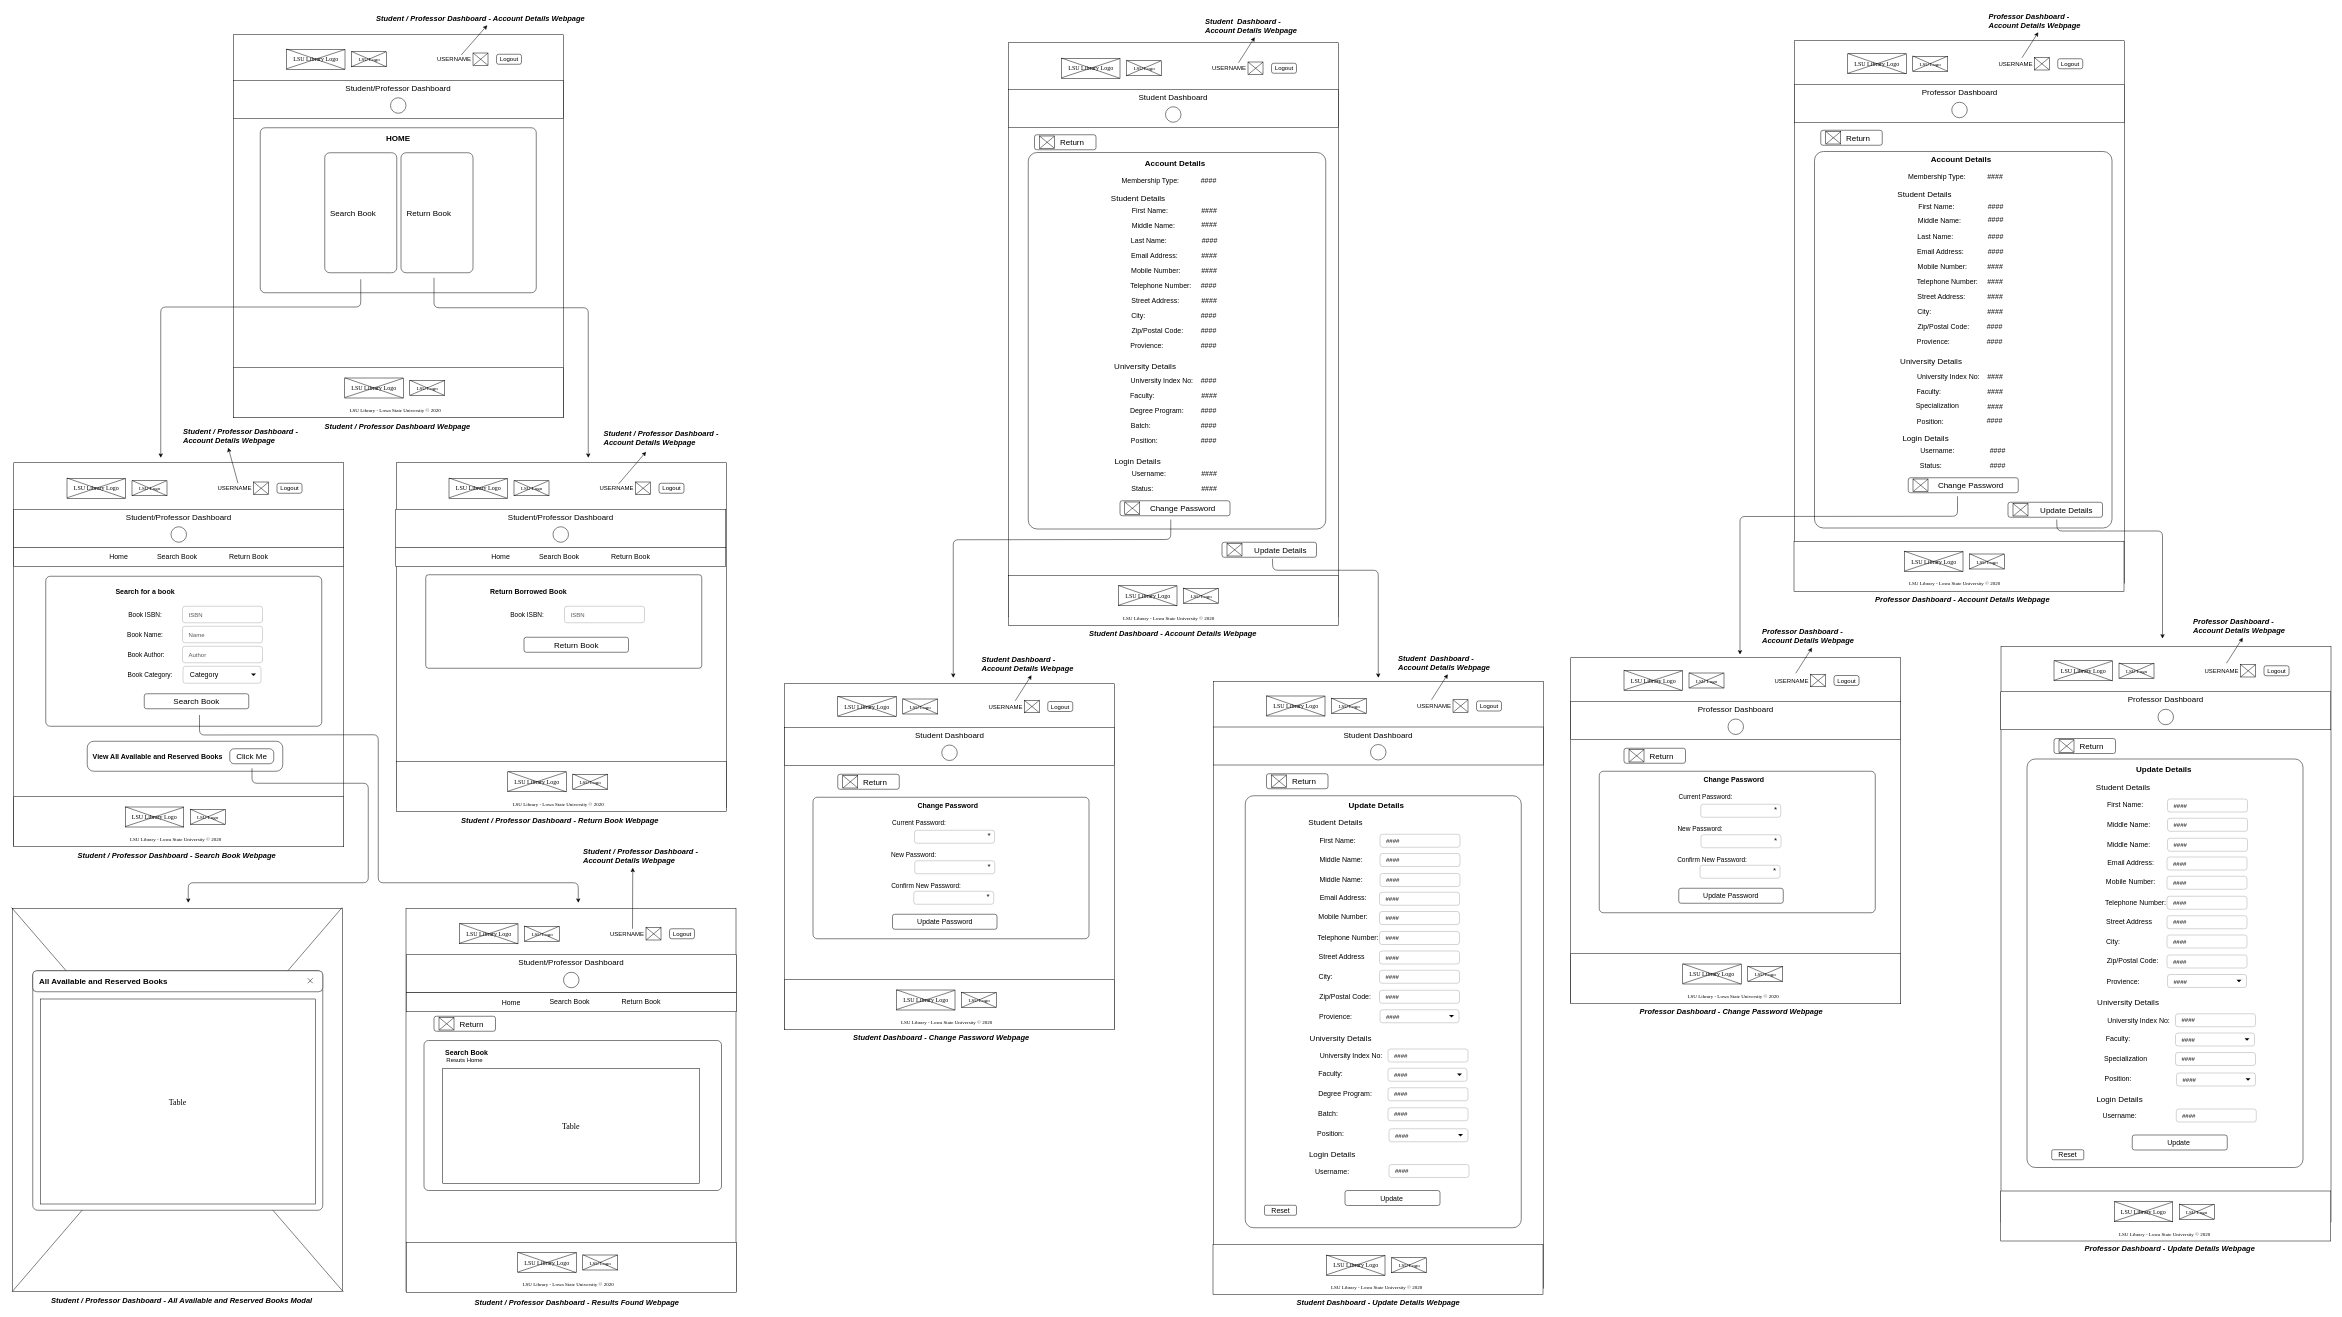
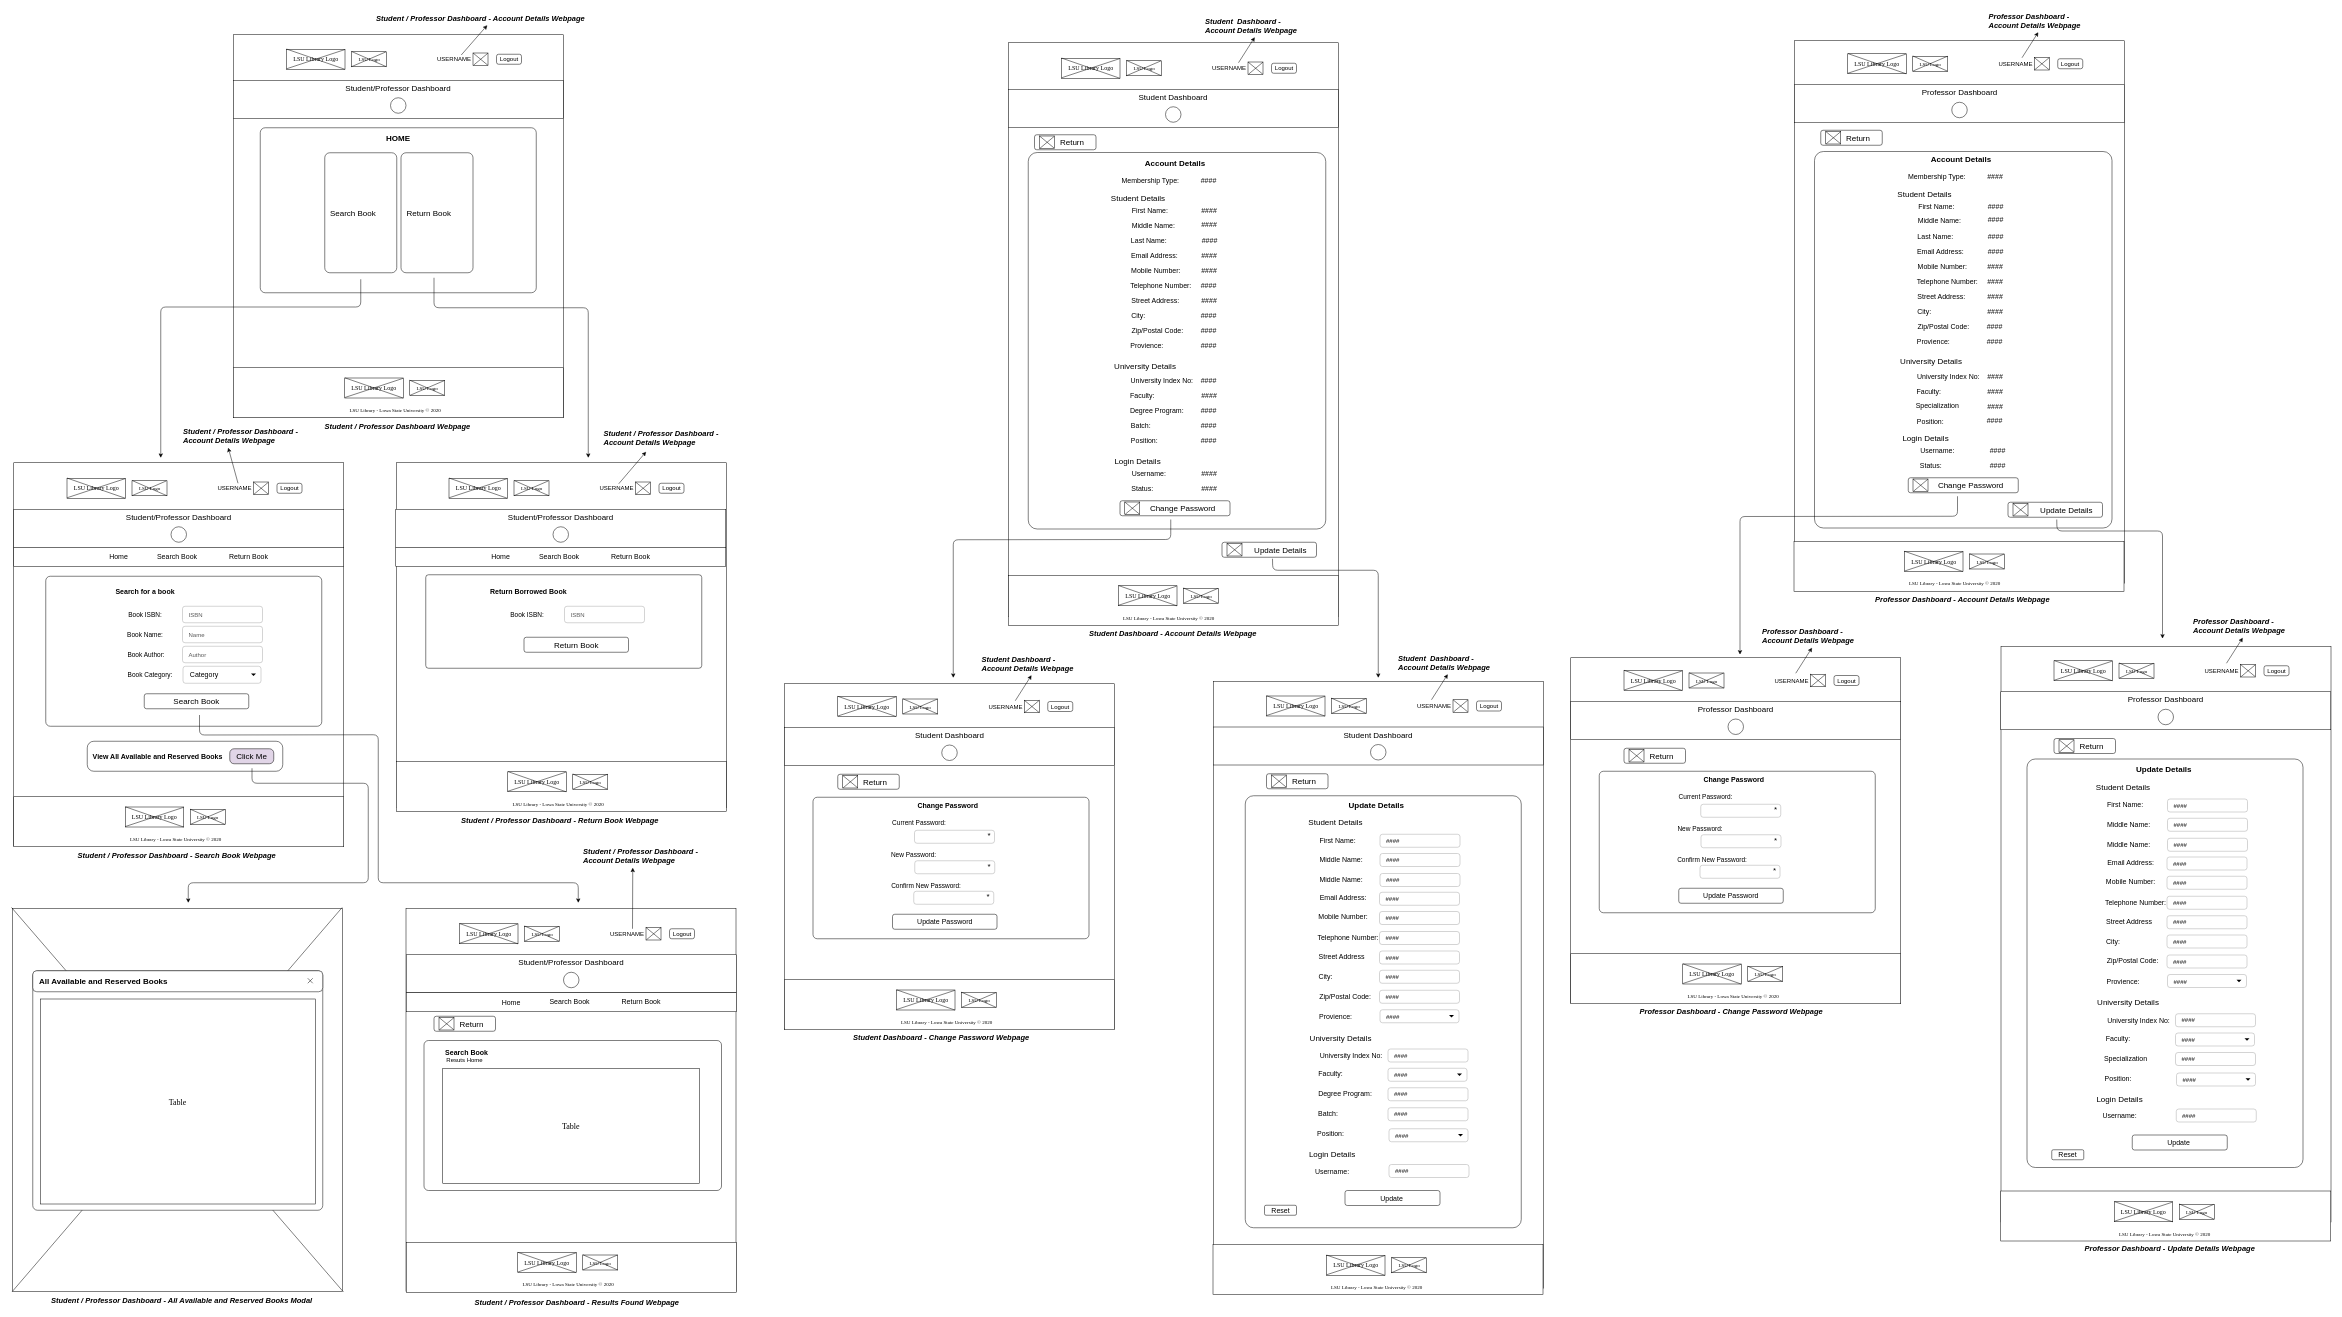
node "Click Me": fillcolor #ffffff -> #e1d5e7
node "Student Dashboard - Update Details Webpage": removed
